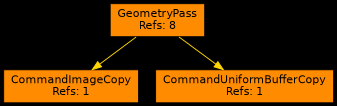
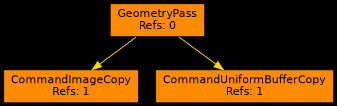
node "GeometryPass Refs: 8": label "GeometryPass Refs: 8" -> "GeometryPass Refs: 0"
